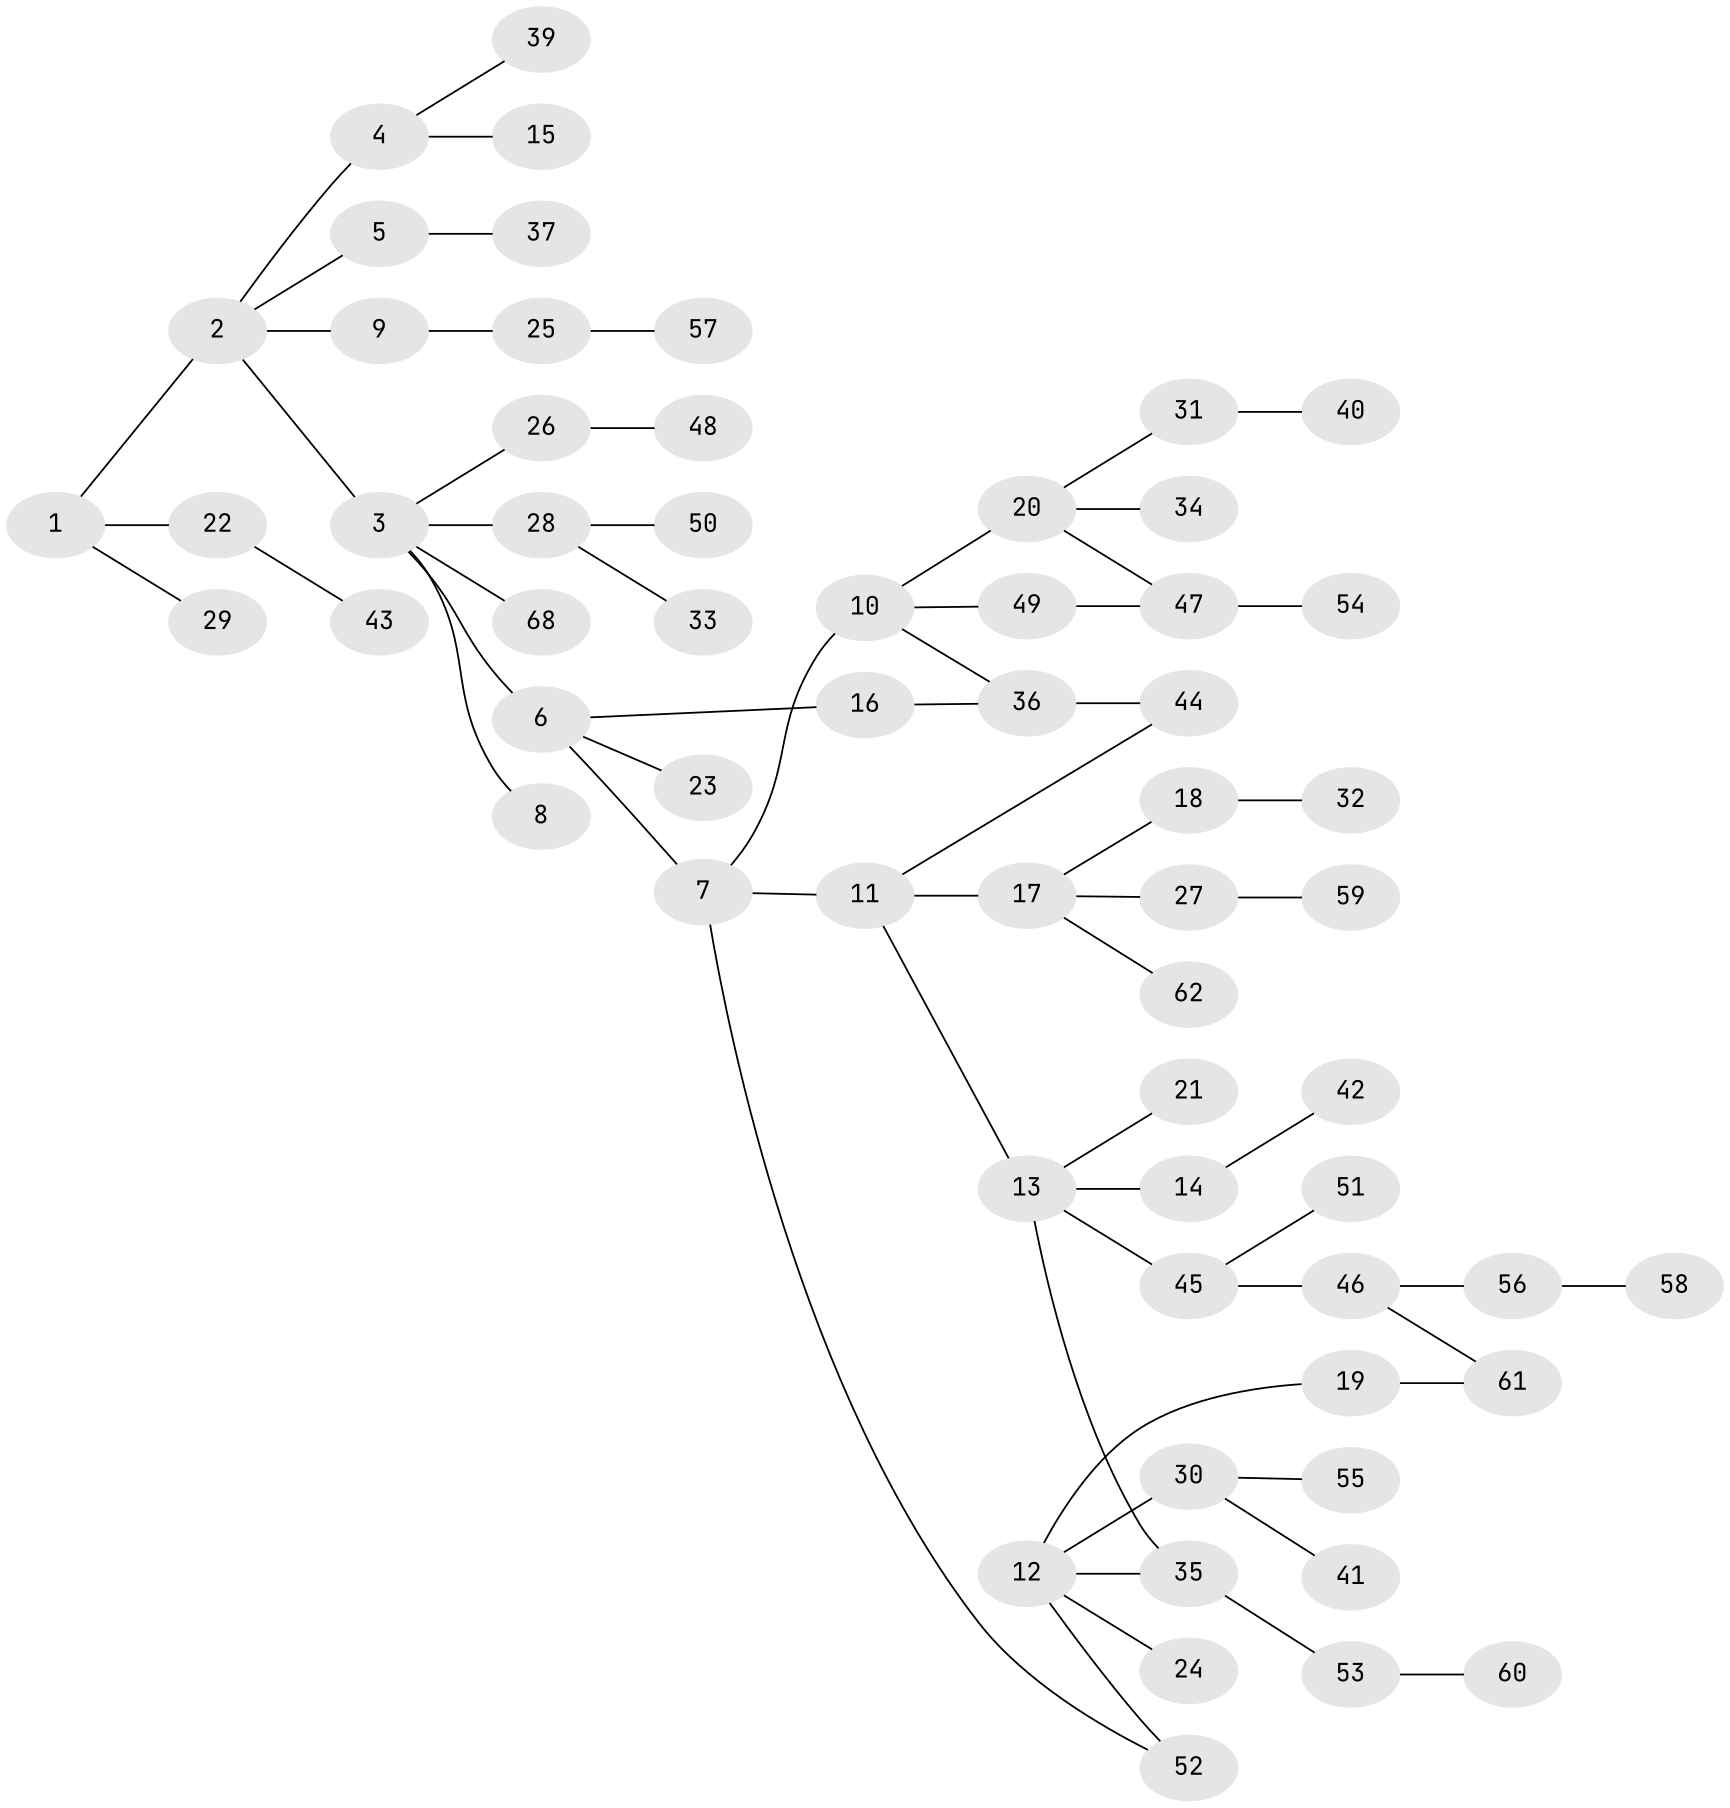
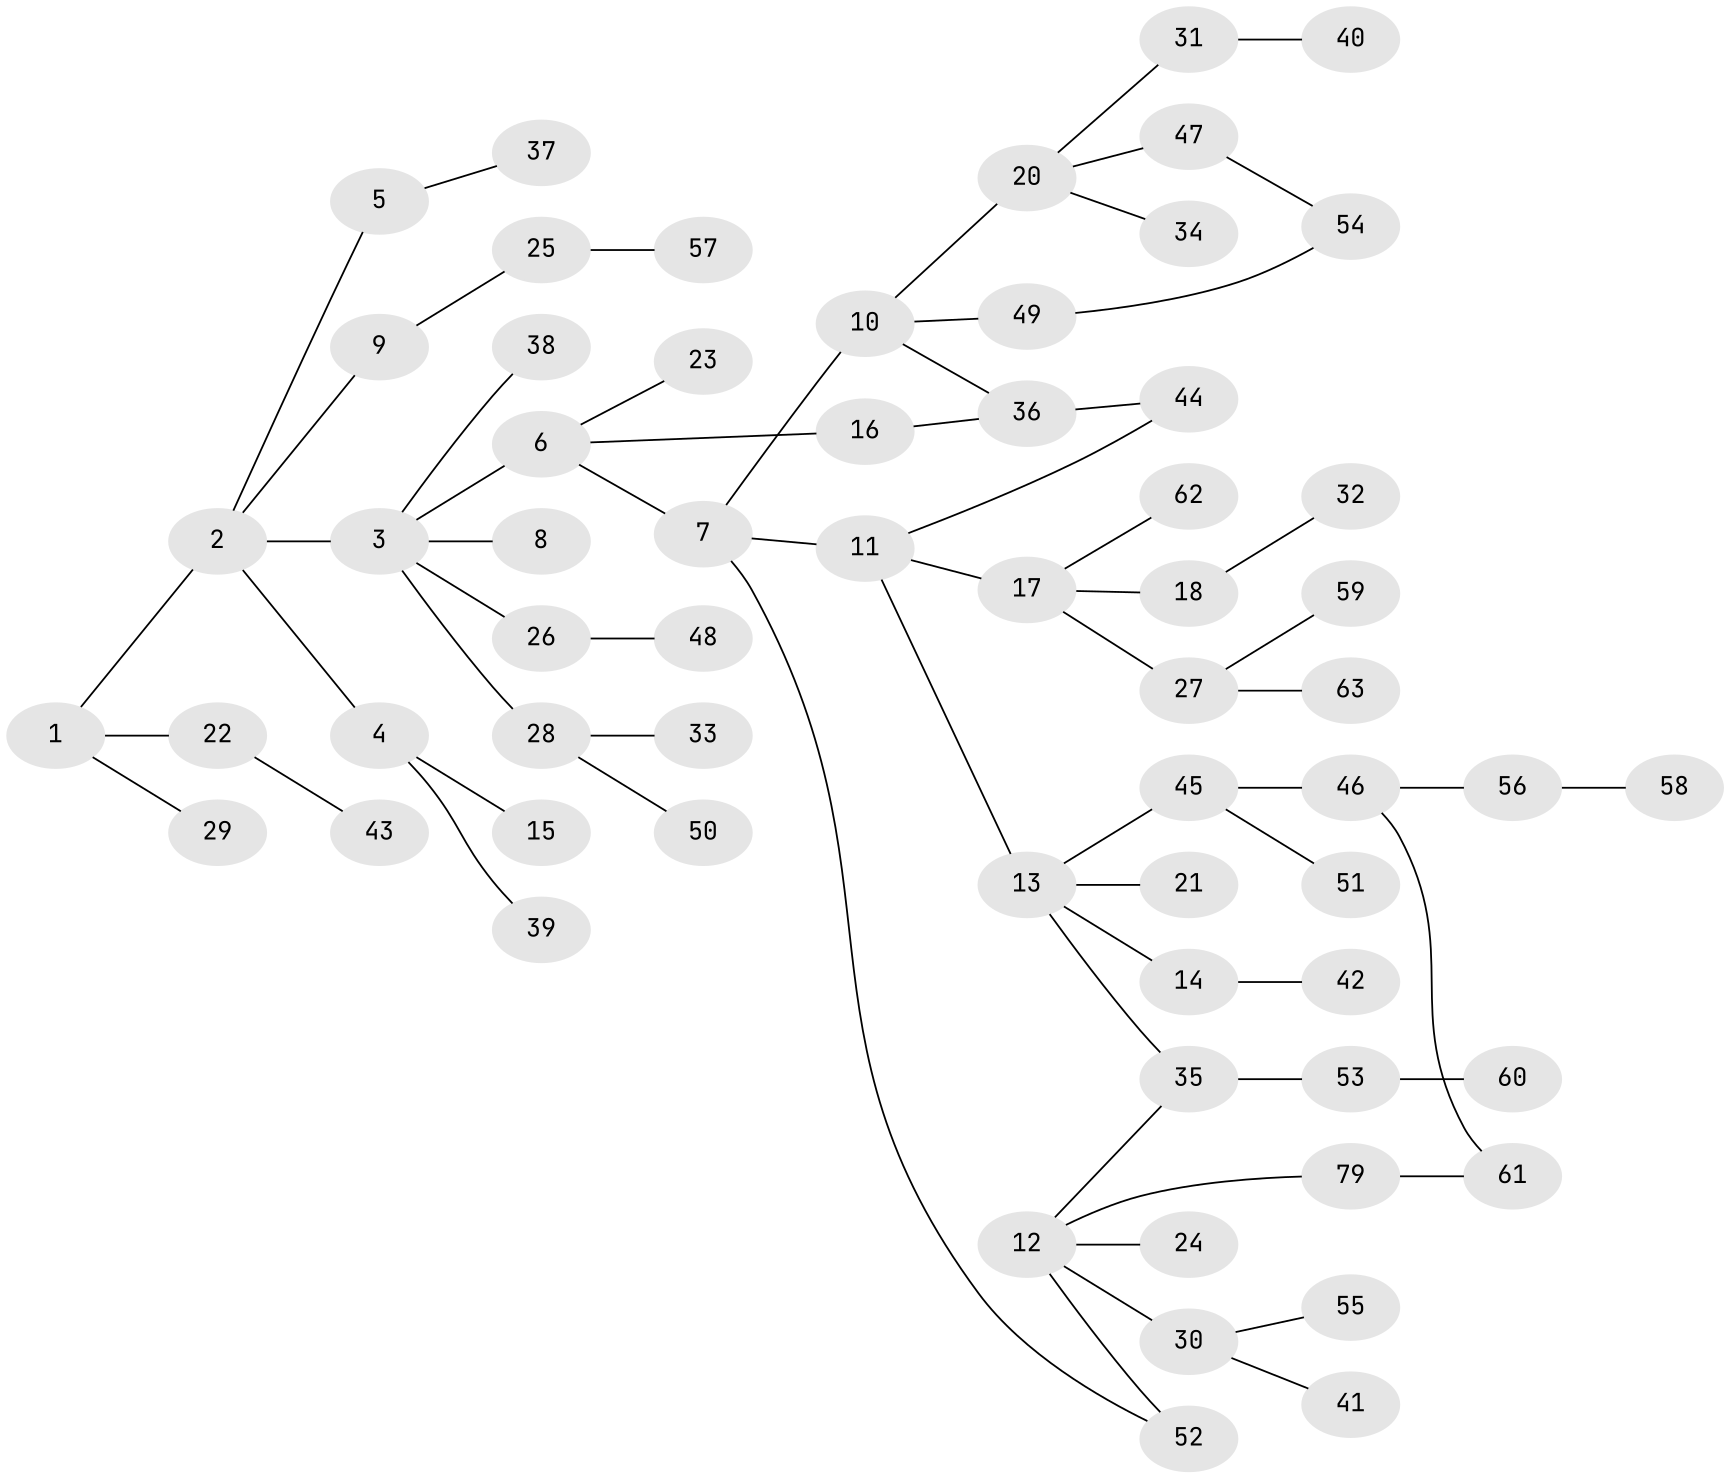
edge "49" -- "47": now "49" -- "54"
node "68": label "68" -> "38"
node "63": added
node "19": label "19" -> "79"
